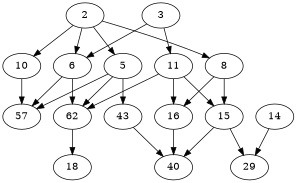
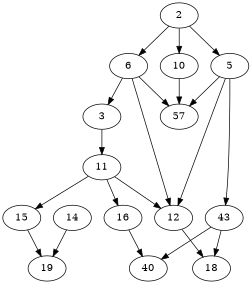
edge "3" -> "6": reversed
node "8": removed
node "62": label "62" -> "12"
edge "15" -> "40": removed
node "29": label "29" -> "19"
edge "43" -> "18": added
